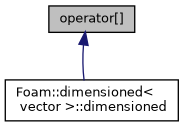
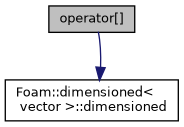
edge "Foam::dimensioned< vector >::dimensioned" -> "operator[]": reversed
